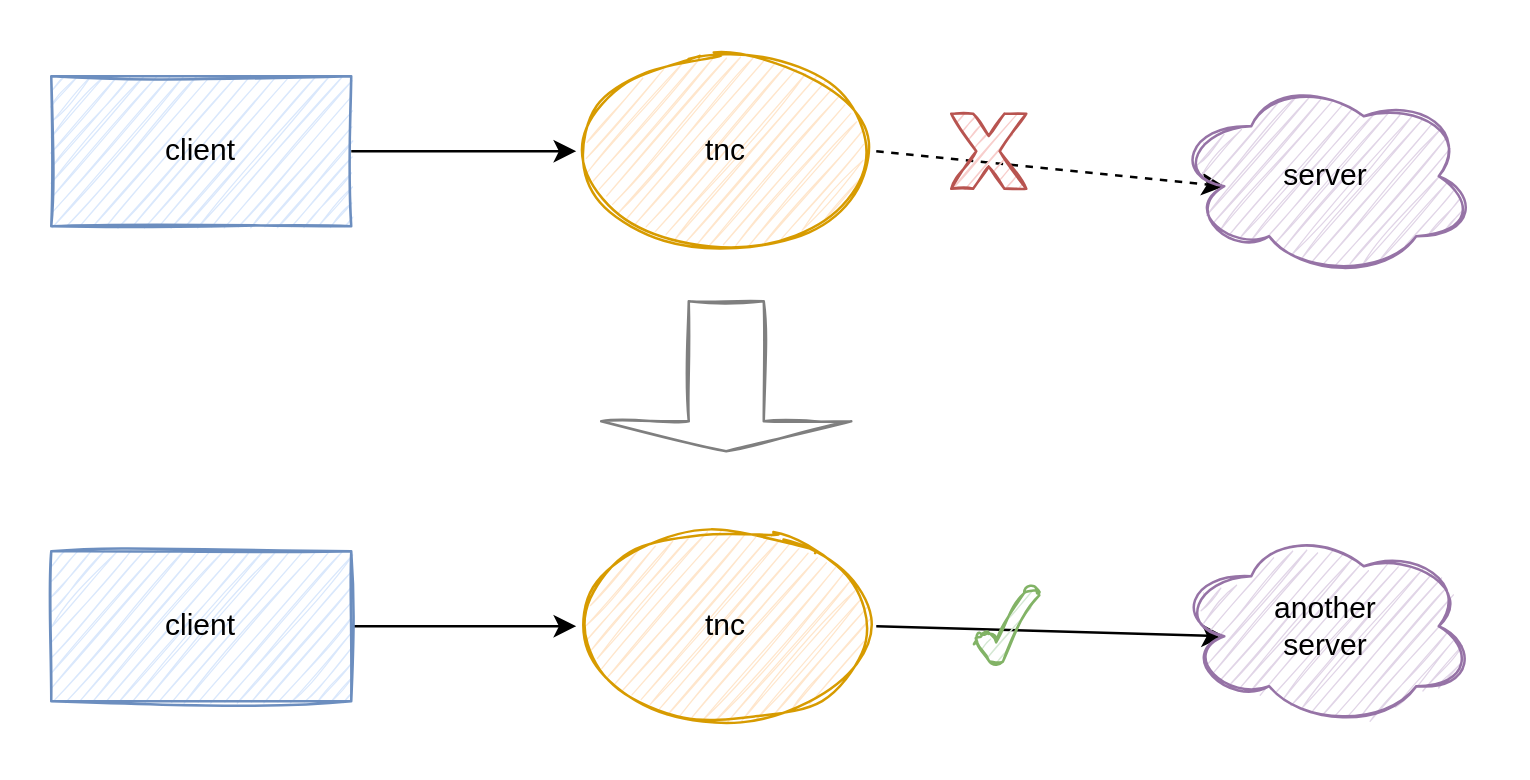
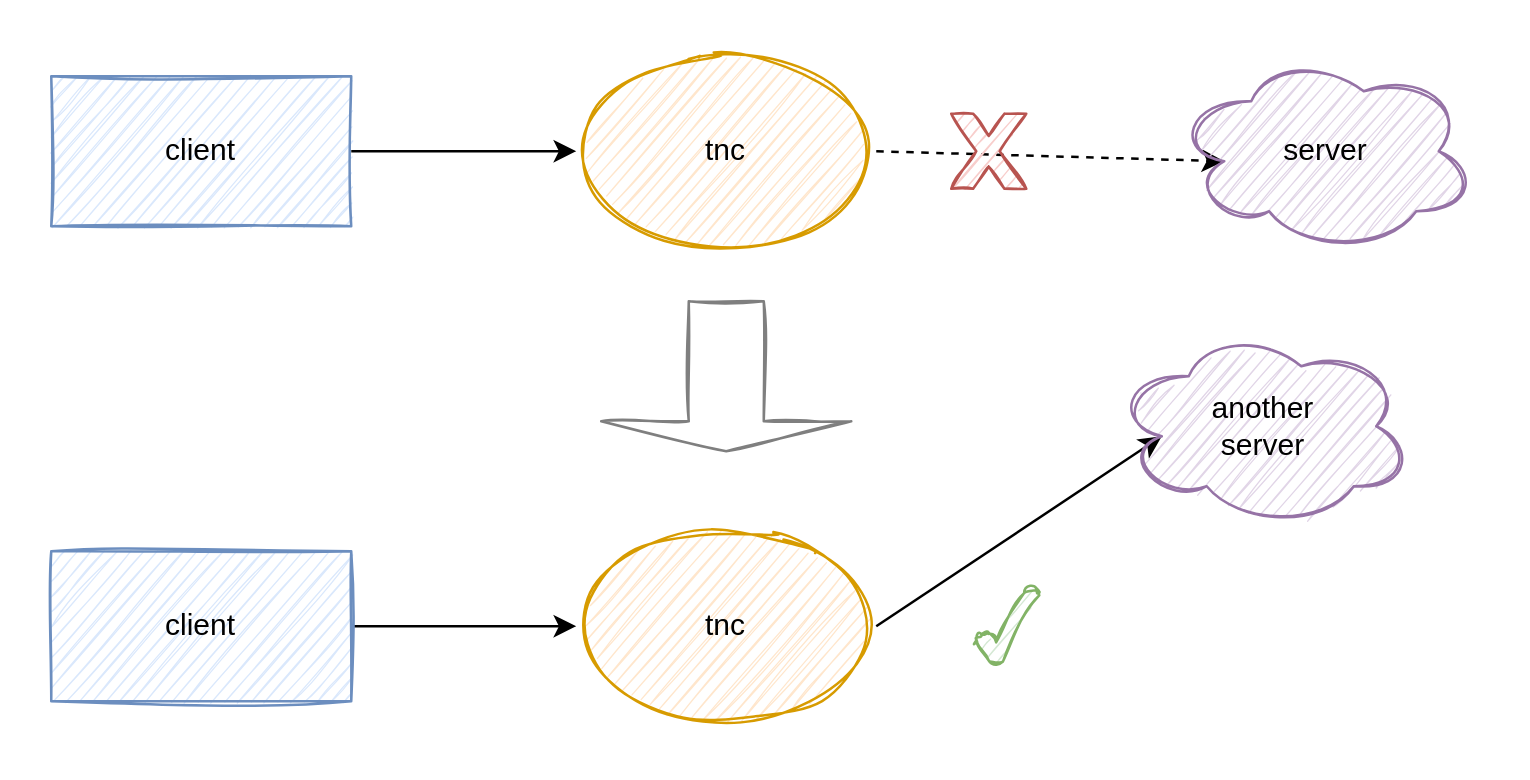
node "server": moved (1326, 176) -> (1326, 151)
node "another server": moved (1326, 626) -> (1264, 426)
